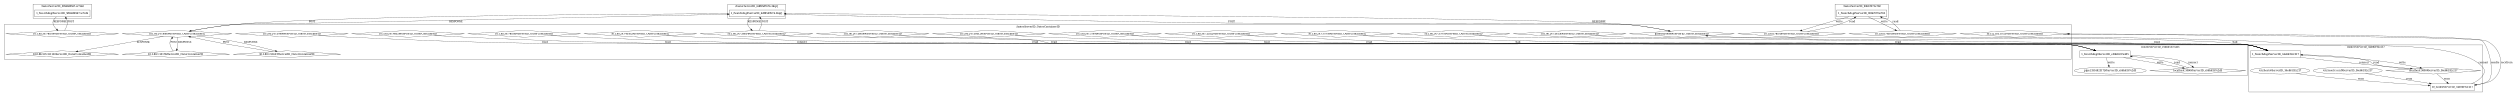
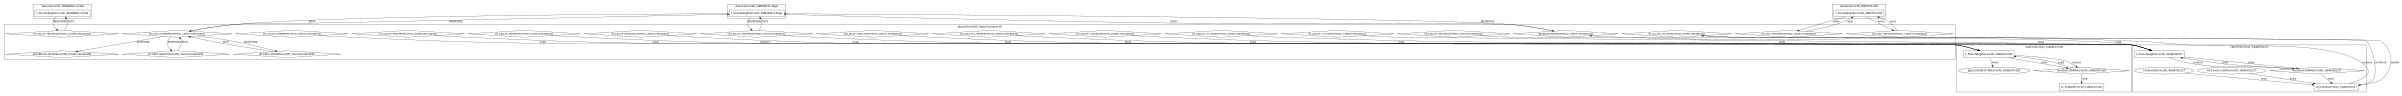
node "10.1.80.247:38000#ServerID_OuterContainerID": removed
node "12_node#ServerID_e56b6537e2d5": added
